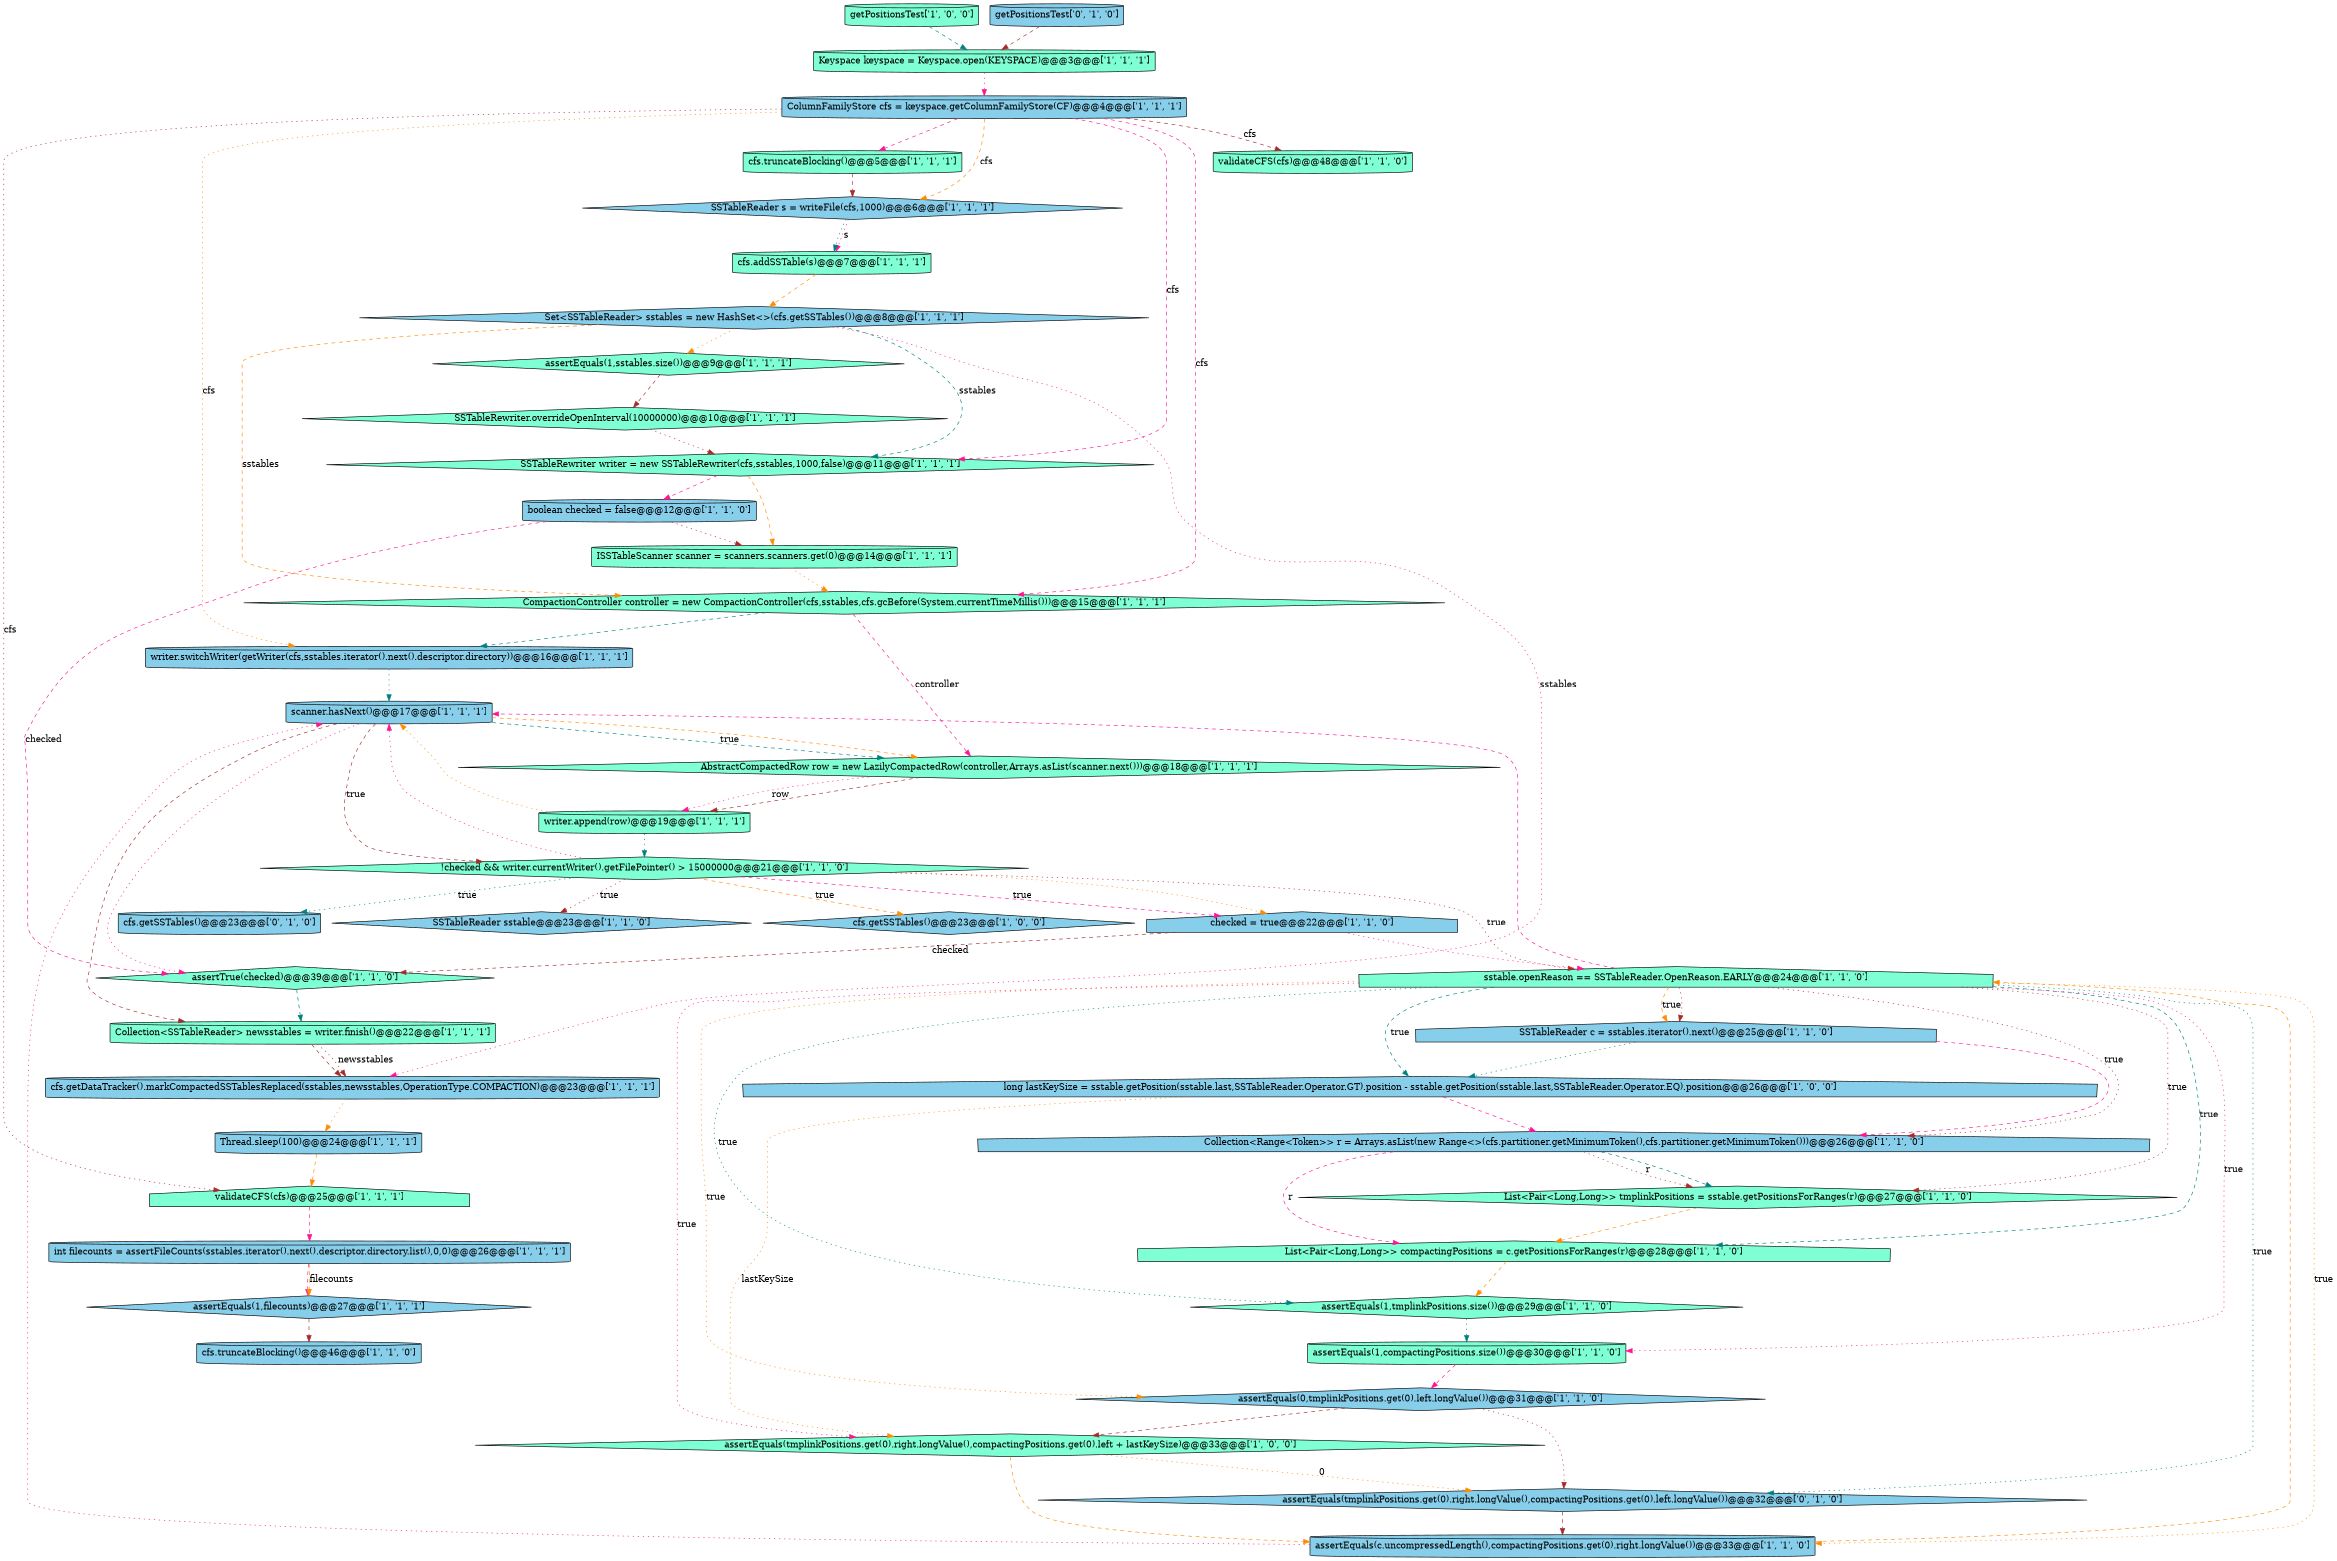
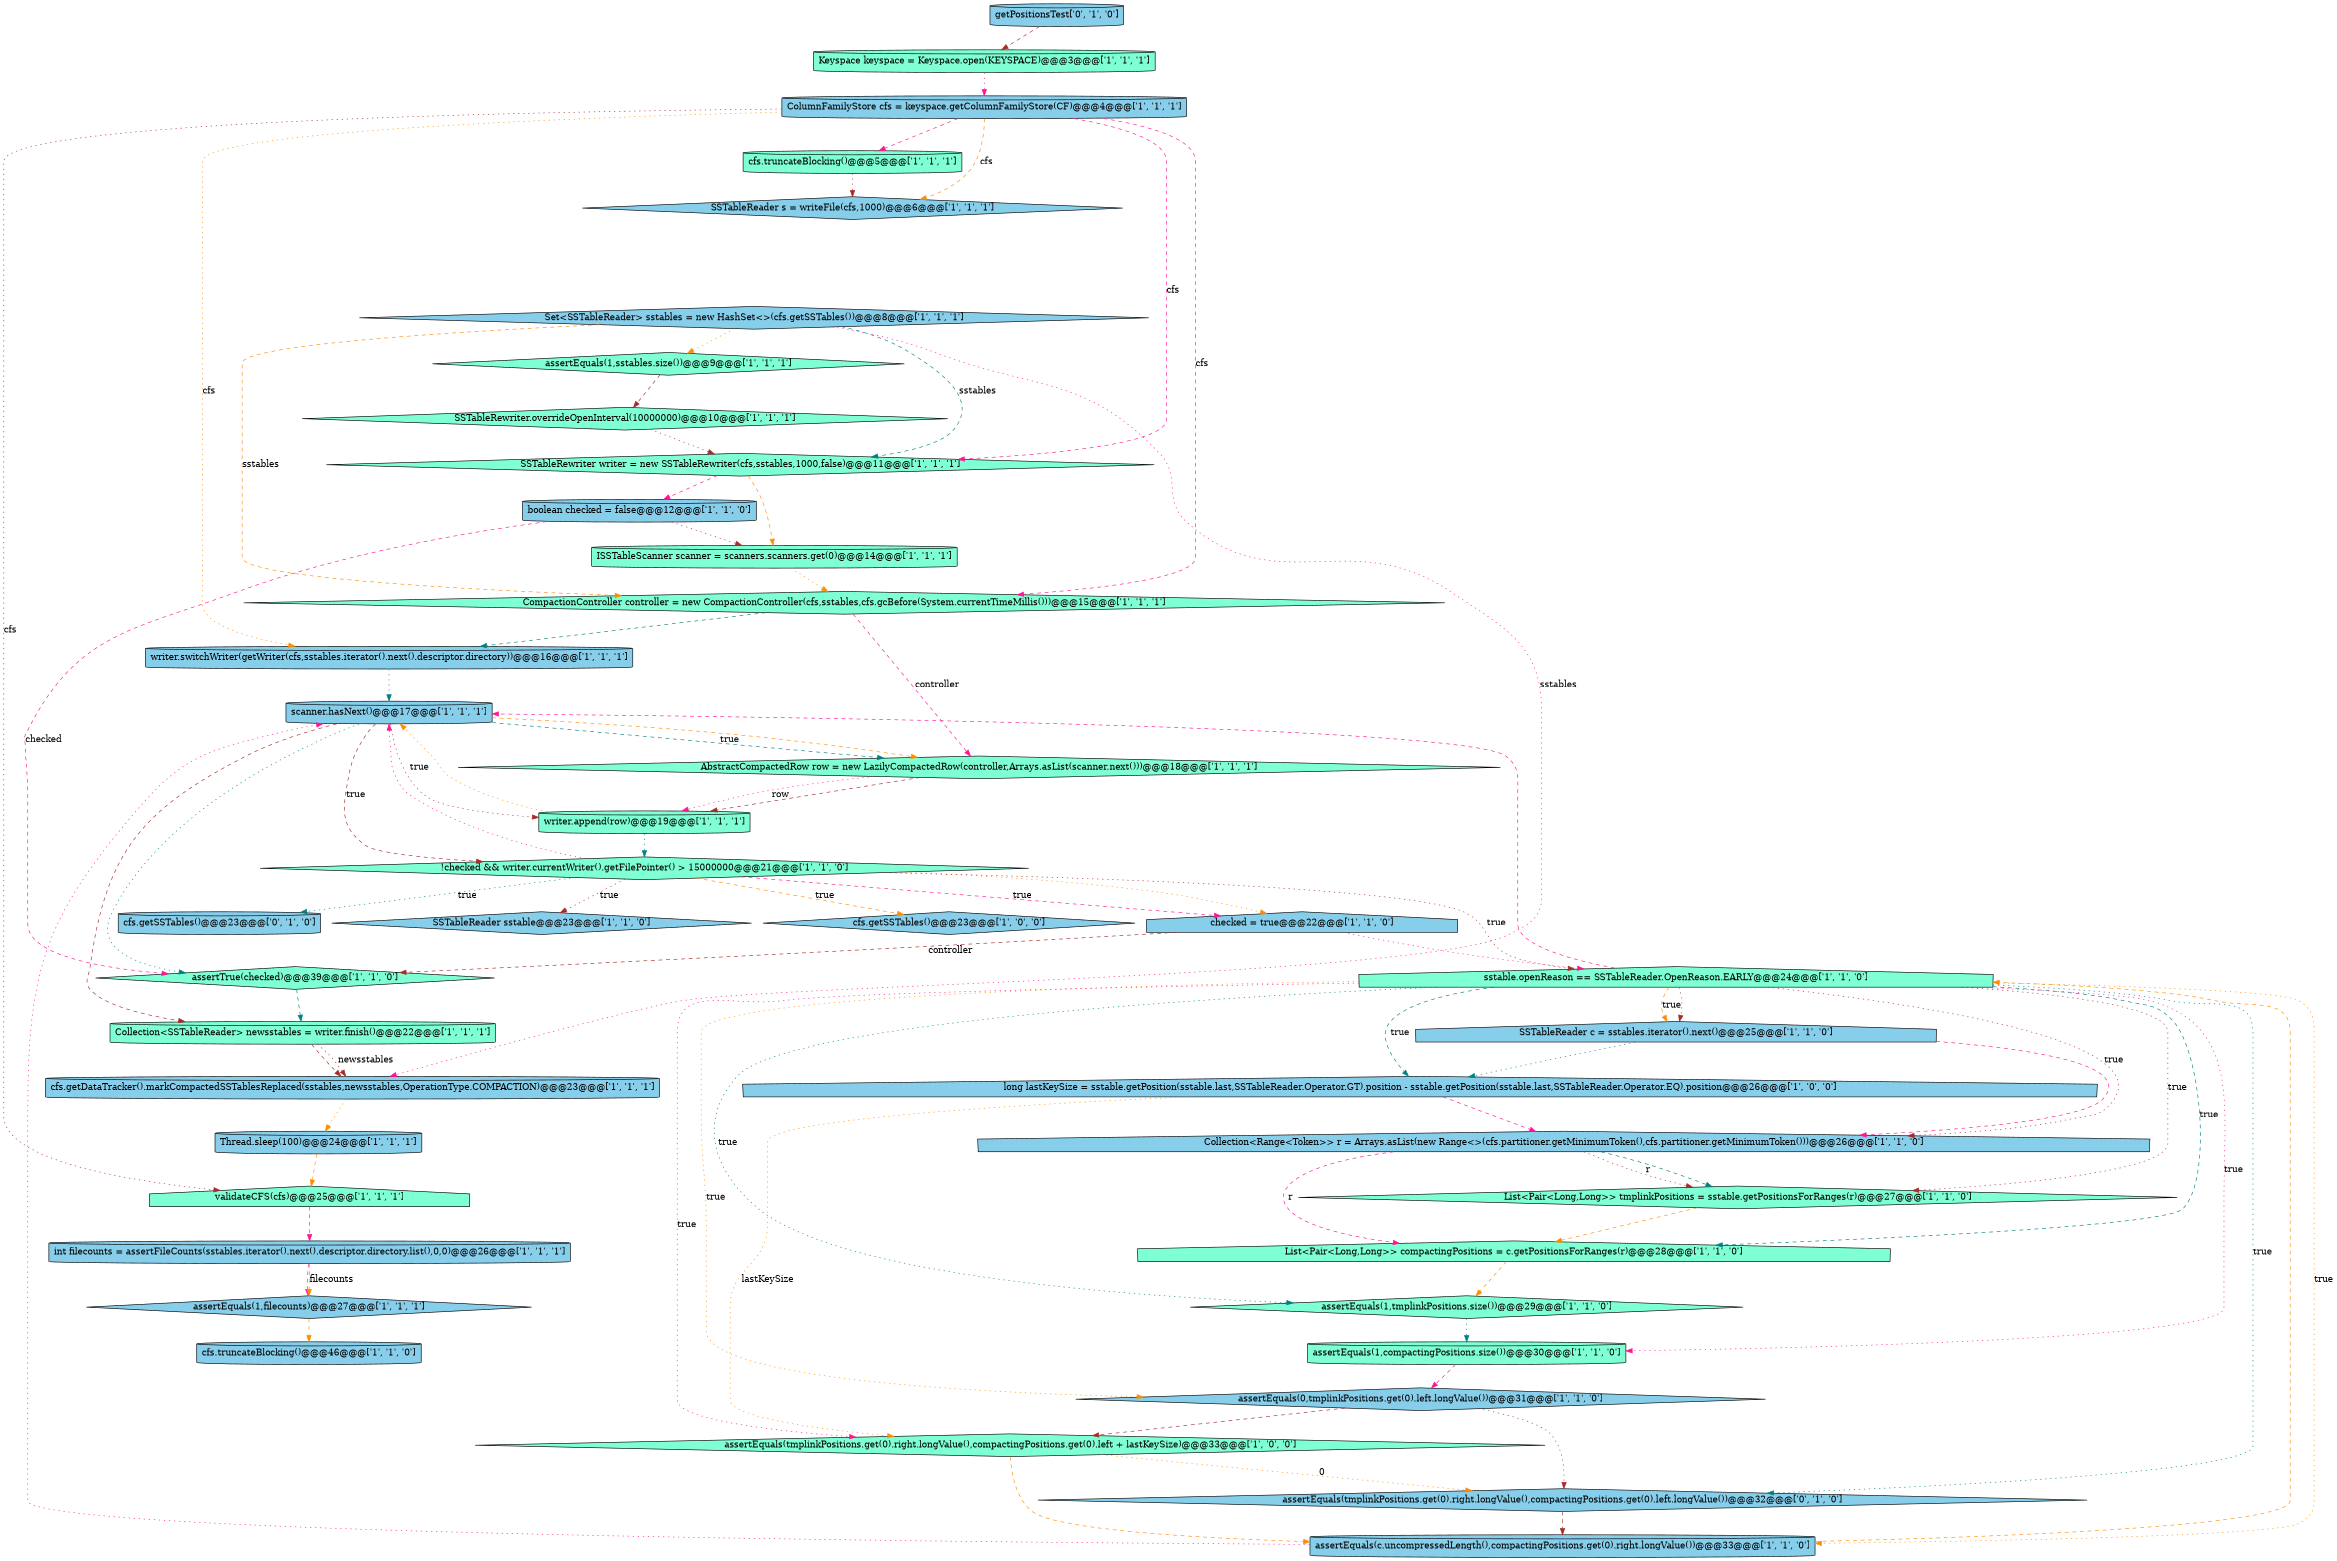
node "getPositionsTest['1', '0', '0']": removed
node "validateCFS(cfs)@@@48@@@['1', '1', '0']": removed
edge "cfs.truncateBlocking()@@@5@@@['1', '1', '1']" -> "SSTableReader s = writeFile(cfs,1000)@@@6@@@['1', '1', '1']": style dashed -> dotted
node "cfs.addSSTable(s)@@@7@@@['1', '1', '1']": removed
edge "scanner.hasNext()@@@17@@@['1', '1', '1']" -> "writer.append(row)@@@19@@@['1', '1', '1']": added, label "true"
edge "scanner.hasNext()@@@17@@@['1', '1', '1']" -> "assertTrue(checked)@@@39@@@['1', '1', '0']": color deeppink -> teal
edge "checked = true@@@22@@@['1', '1', '0']" -> "assertTrue(checked)@@@39@@@['1', '1', '0']": label "checked" -> "controller"
edge "assertEquals(1,filecounts)@@@27@@@['1', '1', '1']" -> "cfs.truncateBlocking()@@@46@@@['1', '1', '0']": color brown -> darkorange
